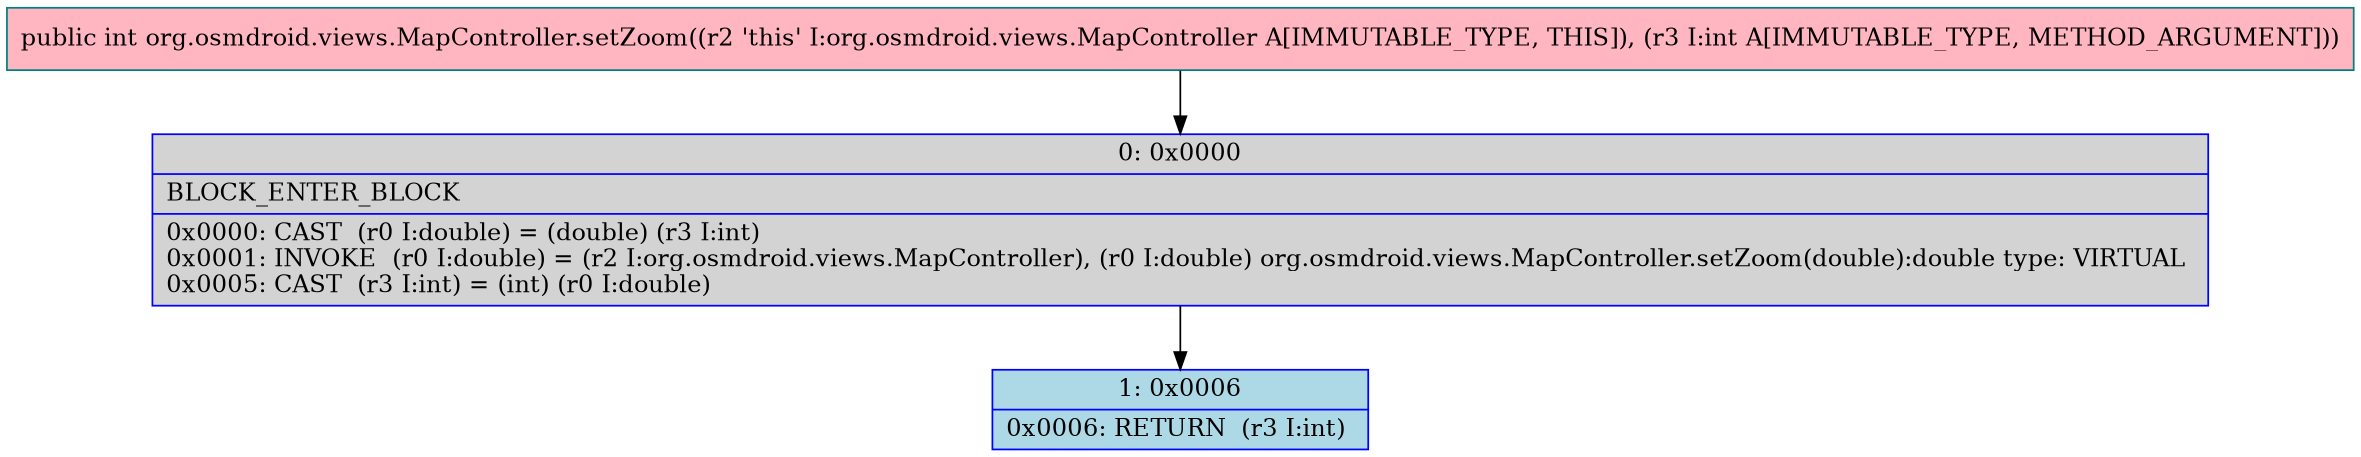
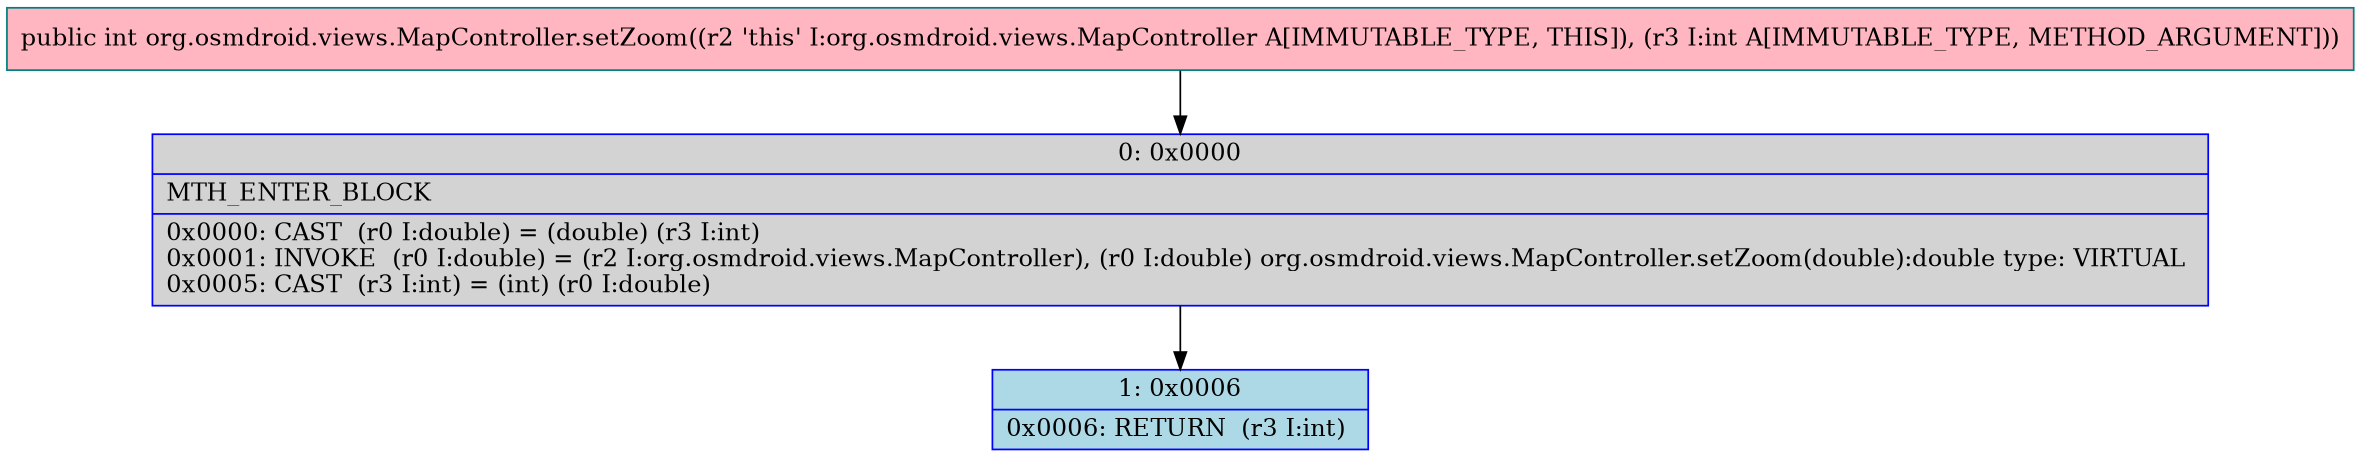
node "0: 0x0000": text "BLOCK_ENTER_BLOCK" -> "MTH_ENTER_BLOCK"
